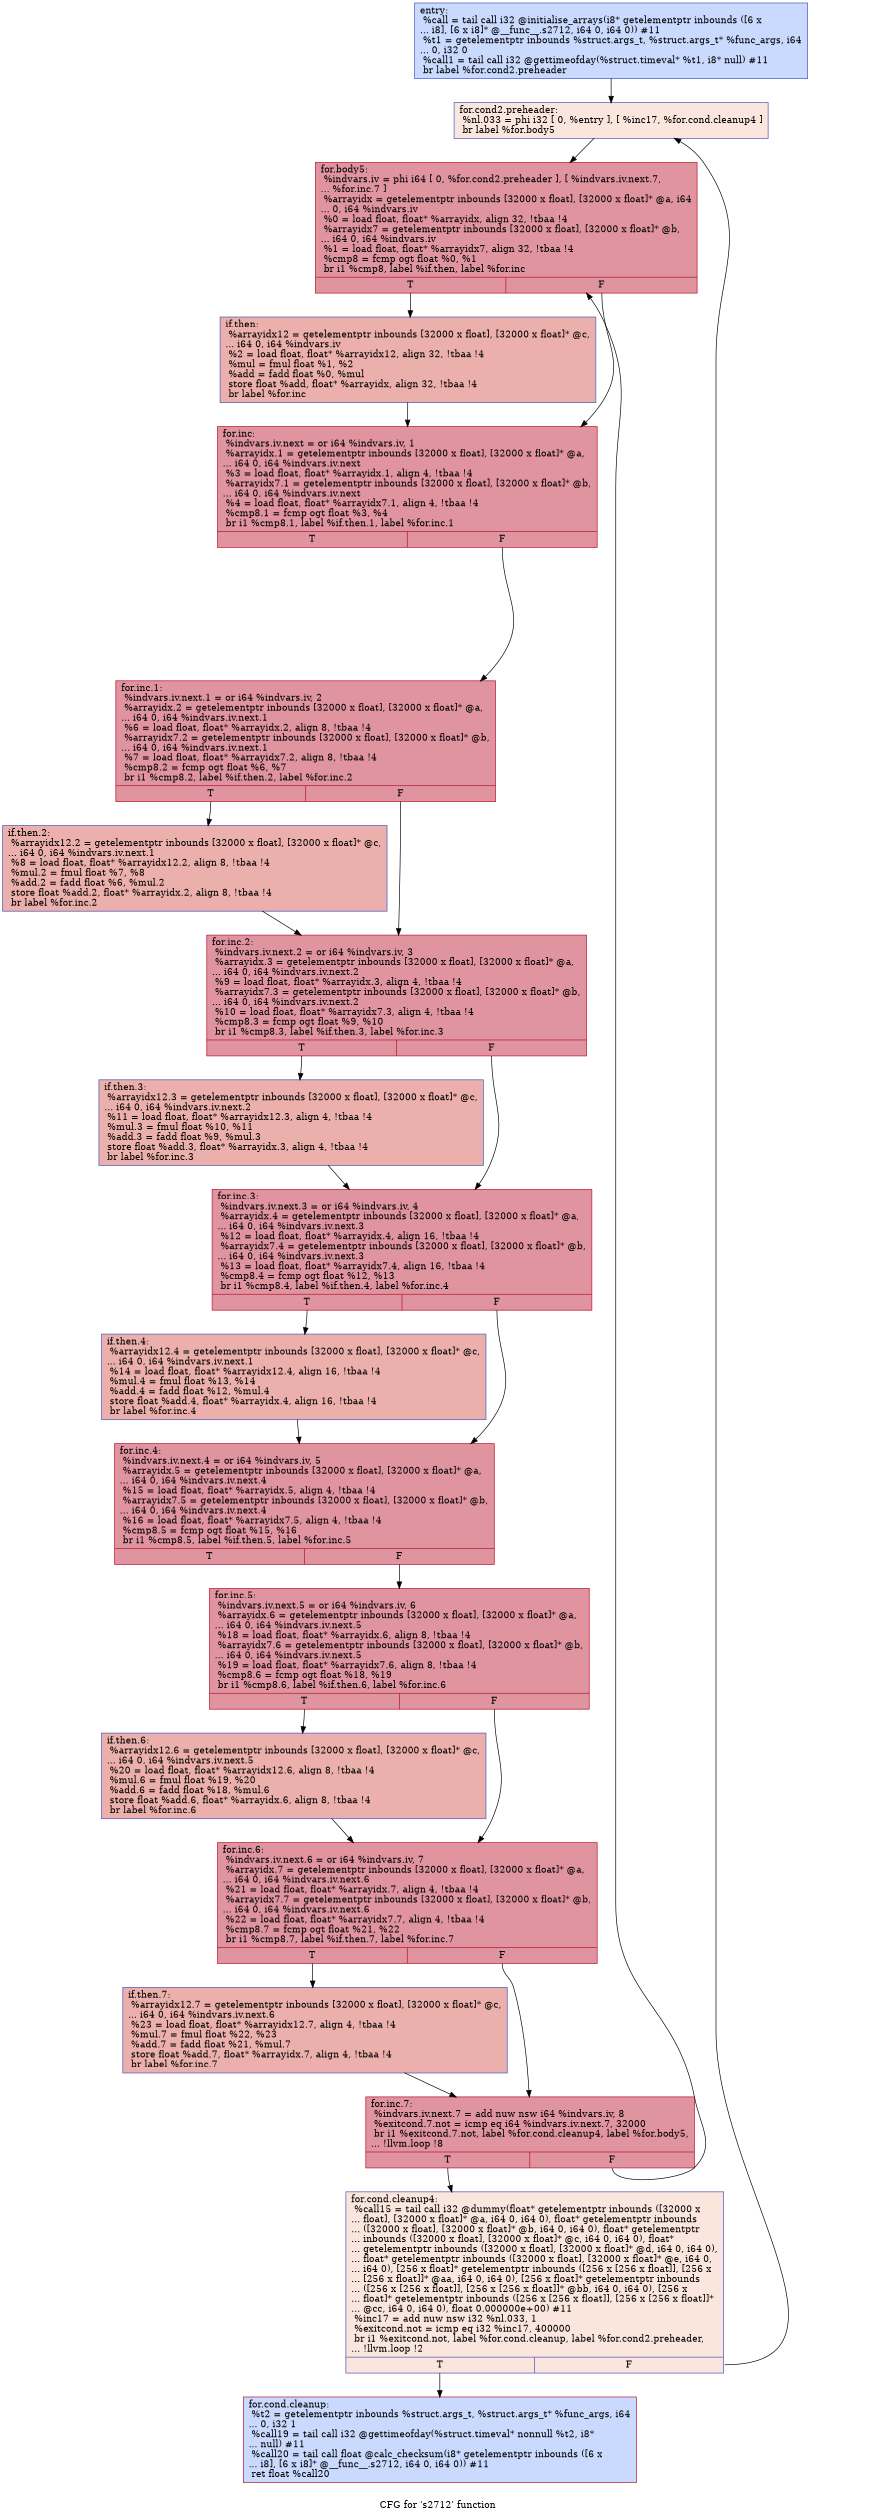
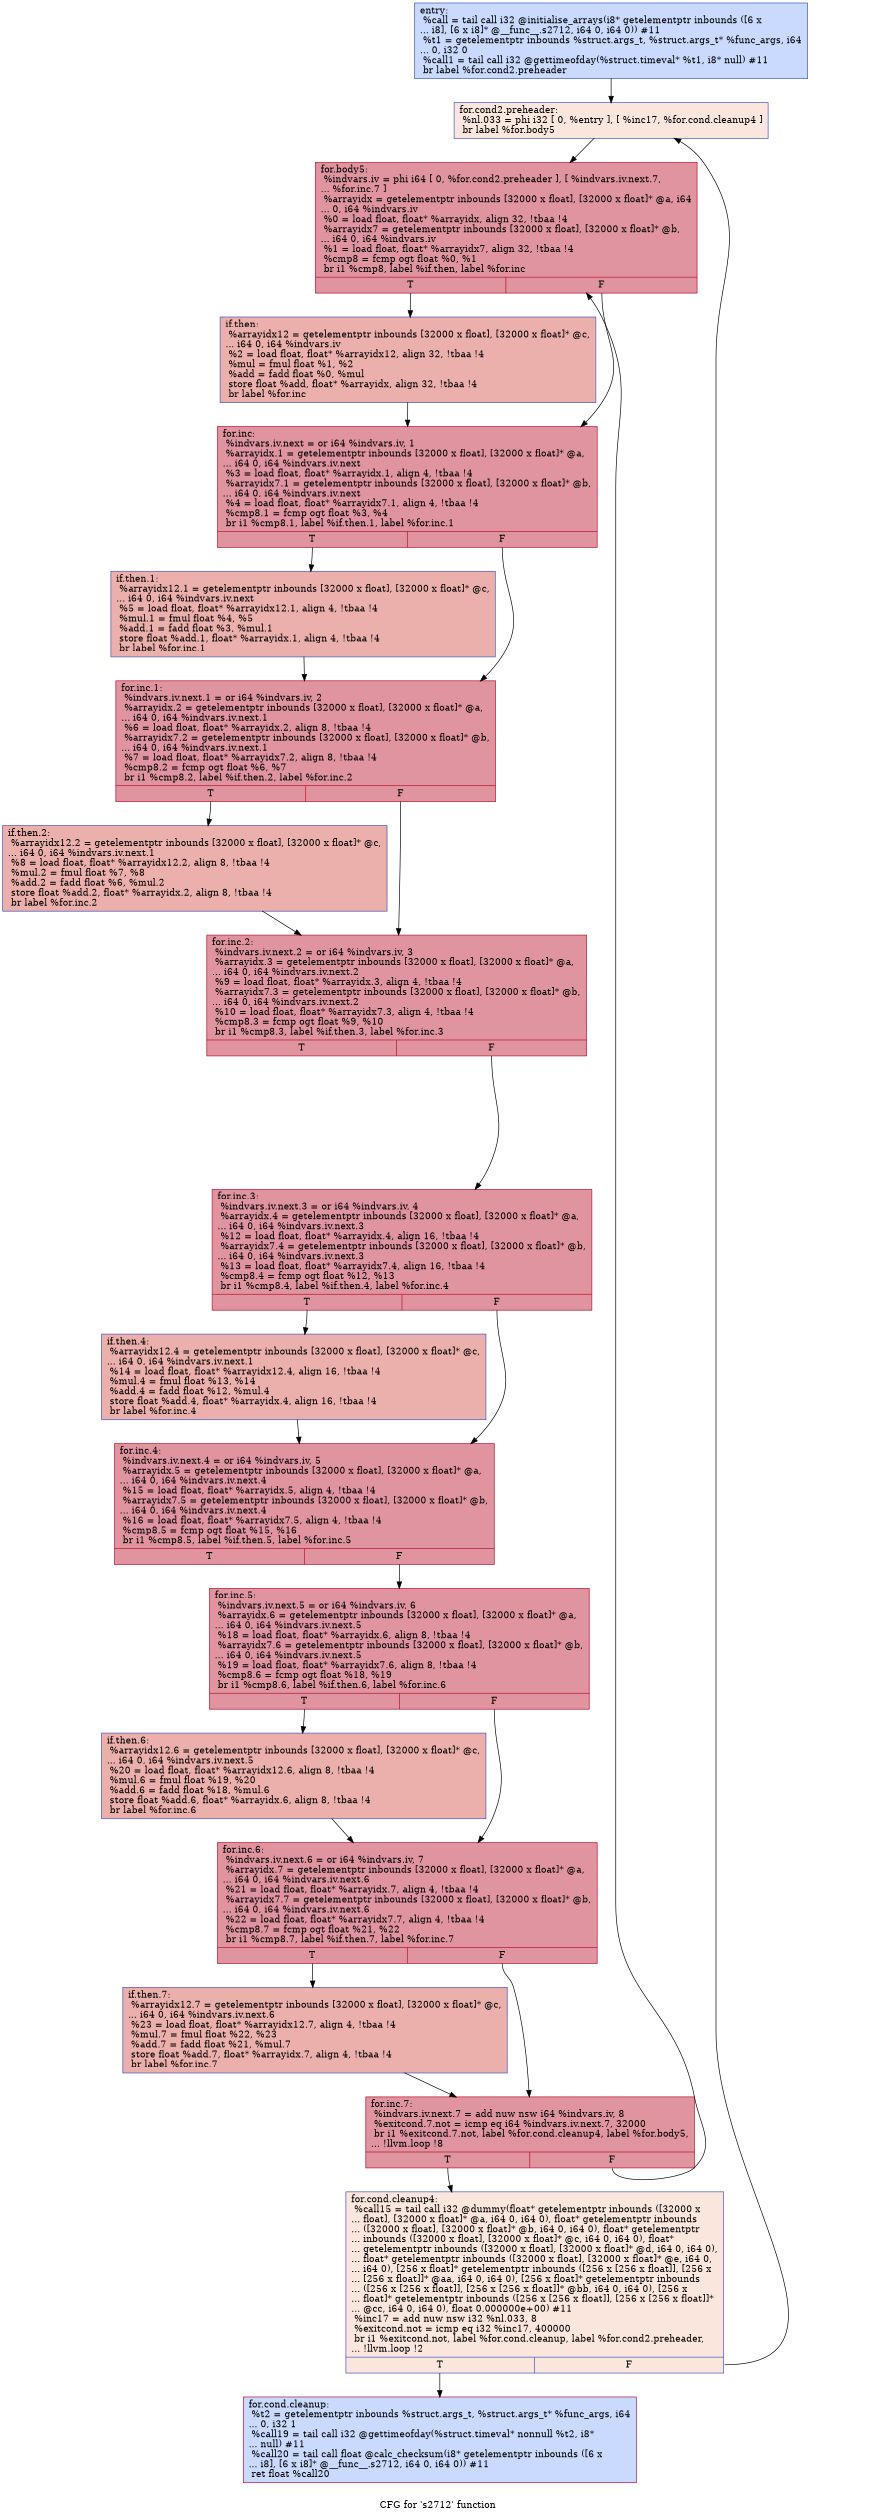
node "if.then.1:": added
node "if.then.3:": removed
node "for.cond.cleanup4:": text "%inc17 = add nuw nsw i32 %nl.033, 1" -> "%inc17 = add nuw nsw i32 %nl.033, 8"
